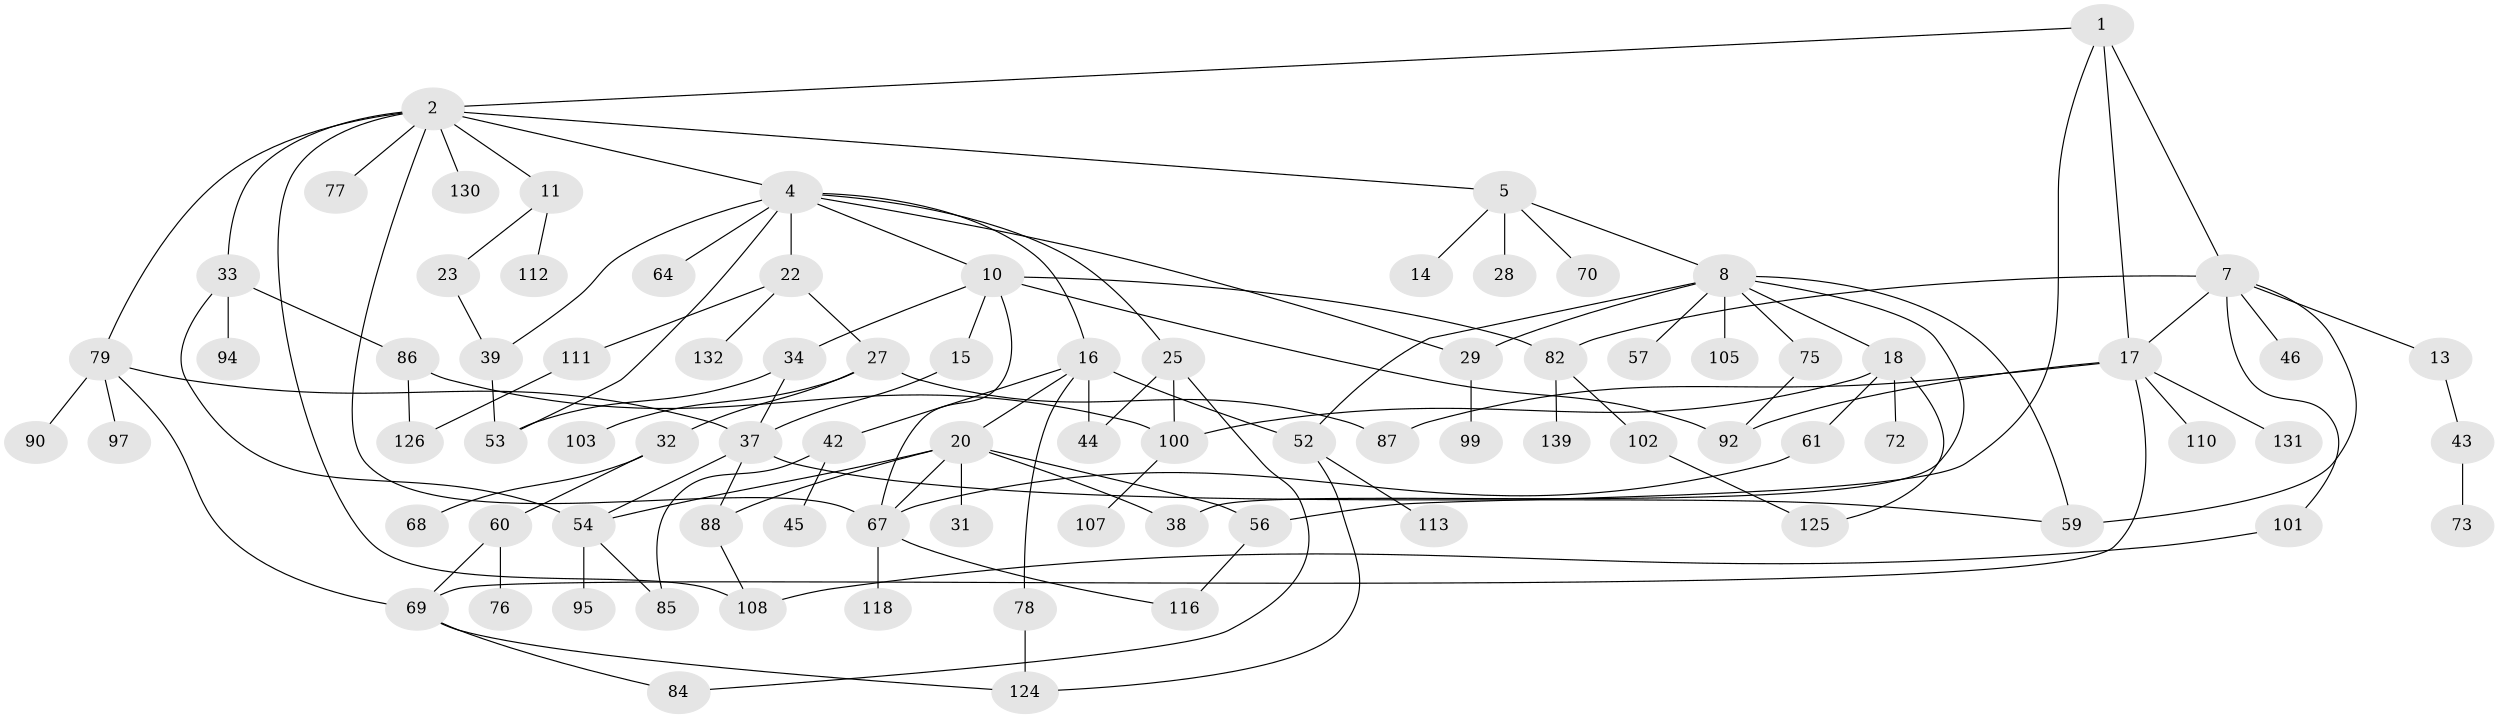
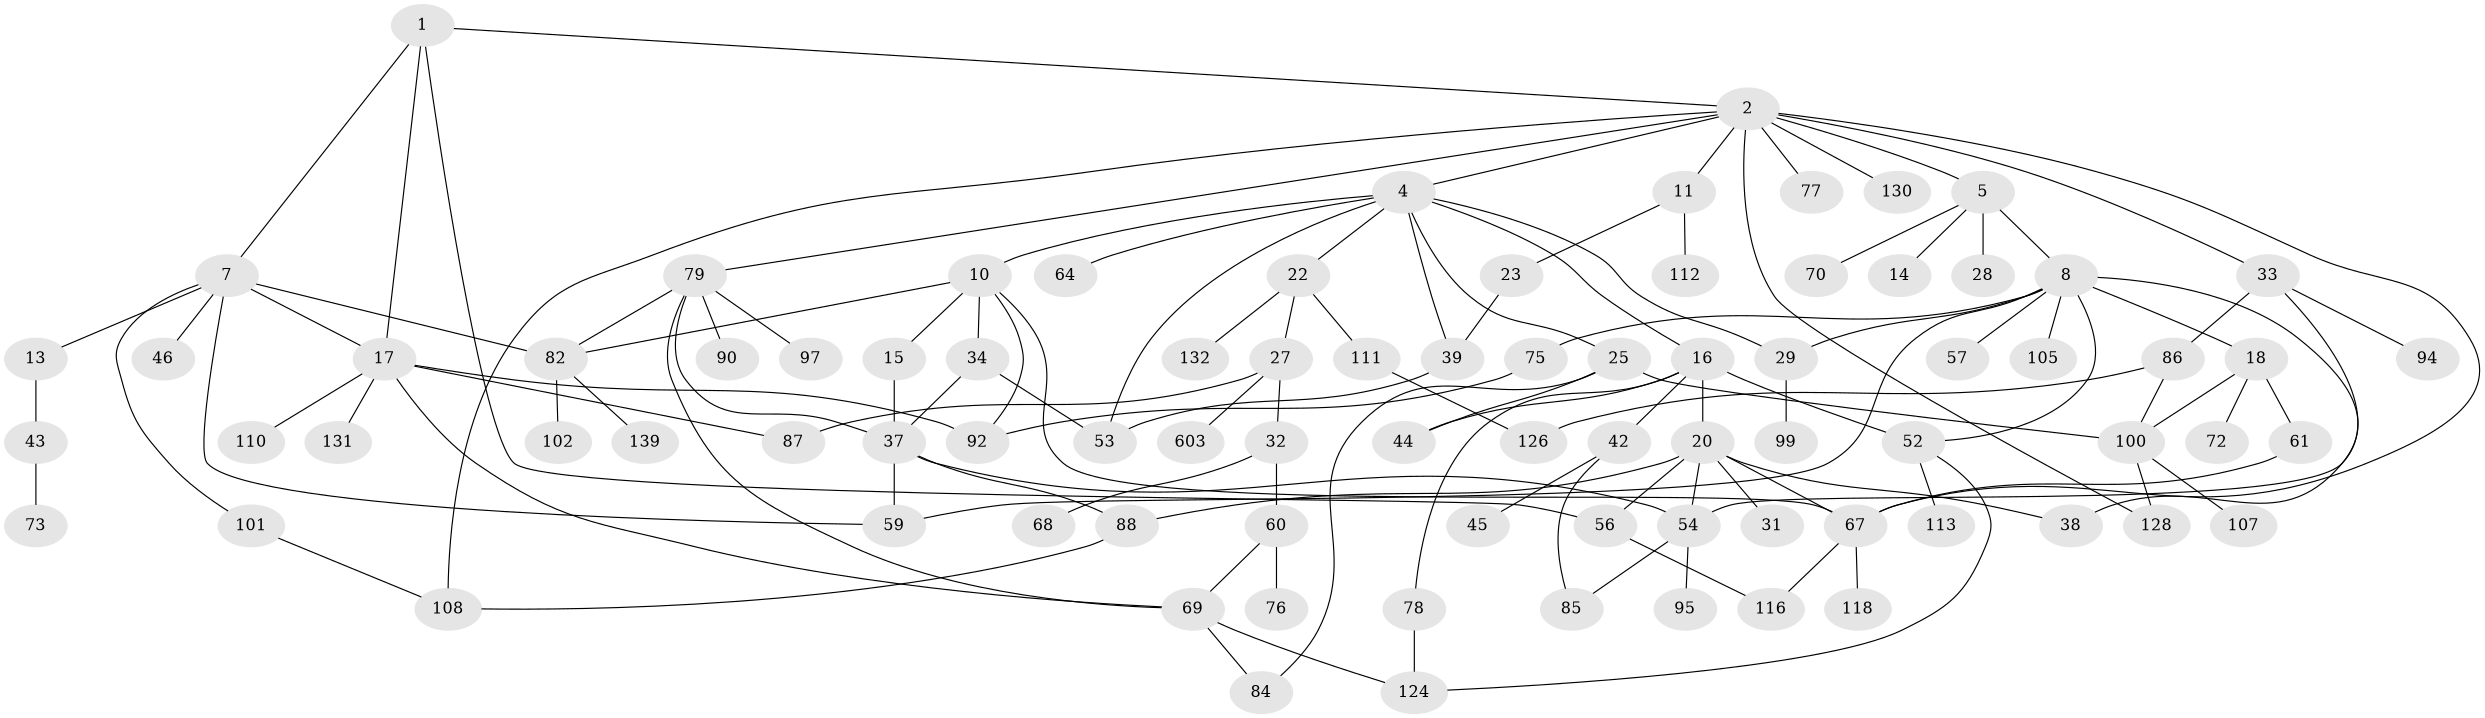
edge "79" -- "82": added
node "103": label "103" -> "603"
node "125": removed
node "128": added
